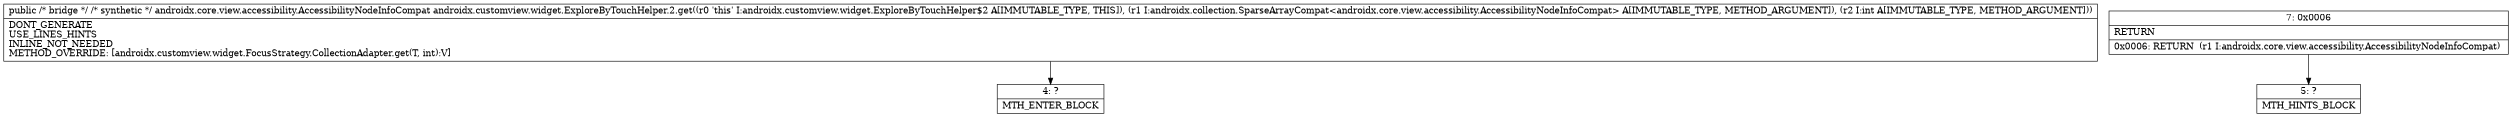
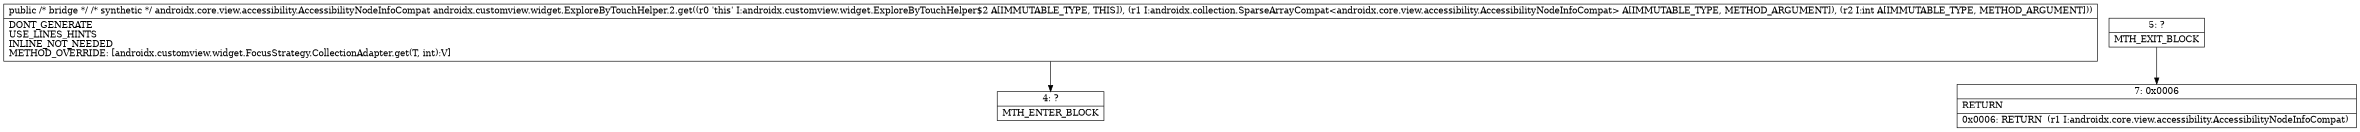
edge "7: 0x0006" -> "5: ?": reversed
node "5: ?": text "MTH_HINTS_BLOCK" -> "MTH_EXIT_BLOCK"
